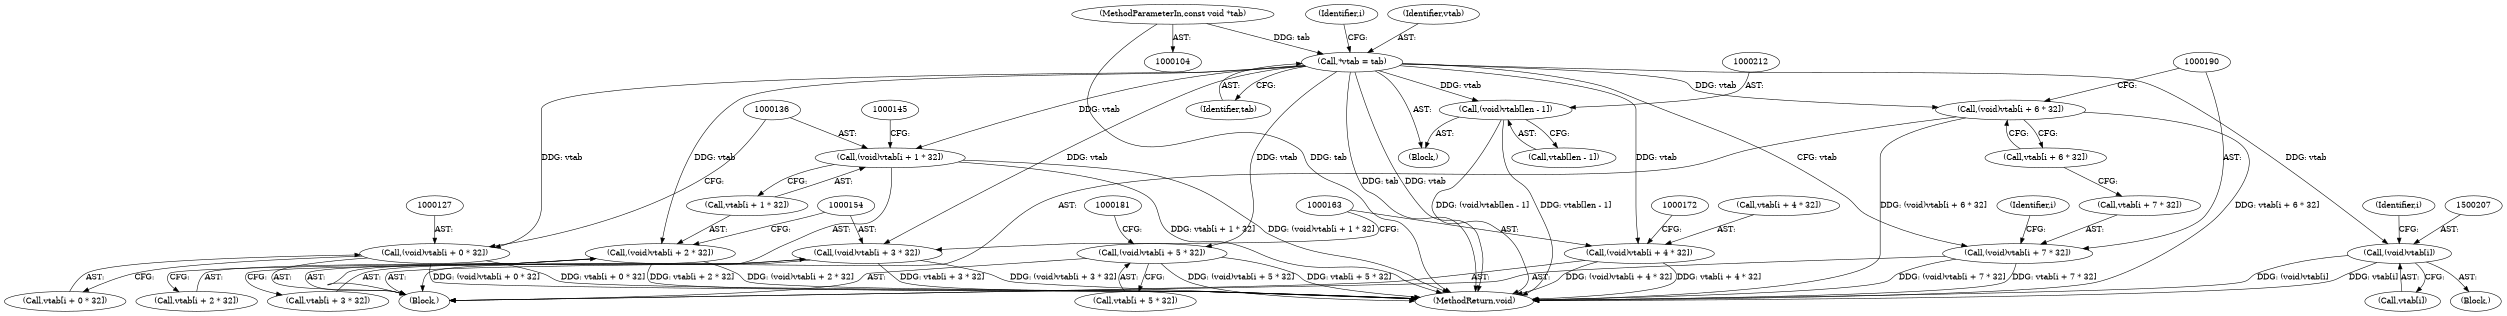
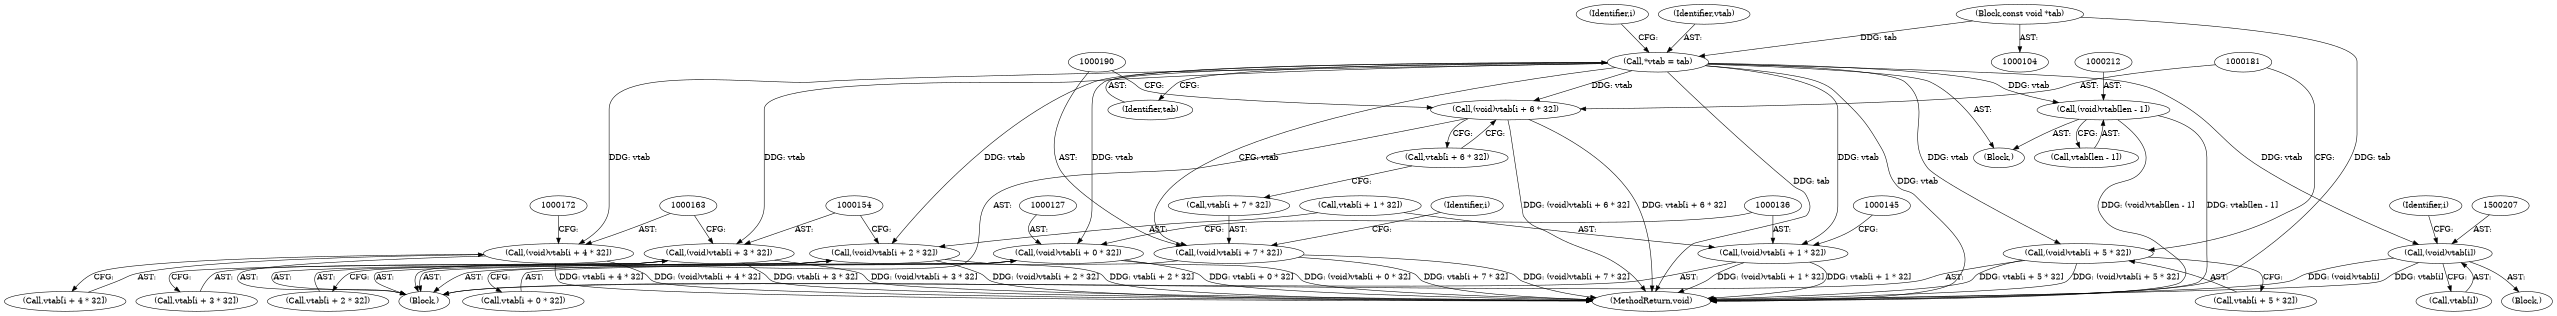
node "(MethodParameterIn,const void *tab)": label "(MethodParameterIn,const void *tab)" -> "(Block,const void *tab)"
edge "1000181" -> "(Call,(void)vtab[i + 6 * 32])": added, label "AST:"
edge "(Call,(void)vtab[i + 1 * 32])" -> "(Call,vtab[i + 1 * 32])": removed, label "CFG:"
edge "(Call,(void)vtab[i + 4 * 32])" -> "(Call,vtab[i + 4 * 32])": added, label "CFG:"
